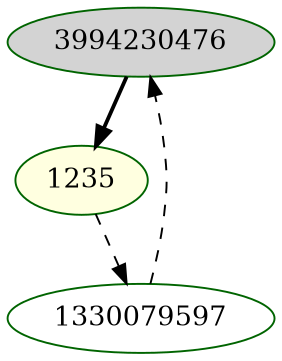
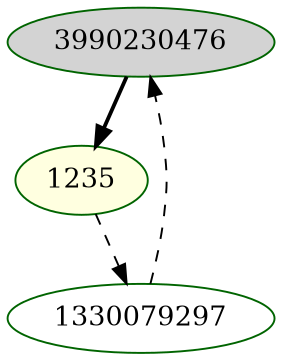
node "3994230476": label "3994230476" -> "3990230476"
node "1330079597": label "1330079597" -> "1330079297"
